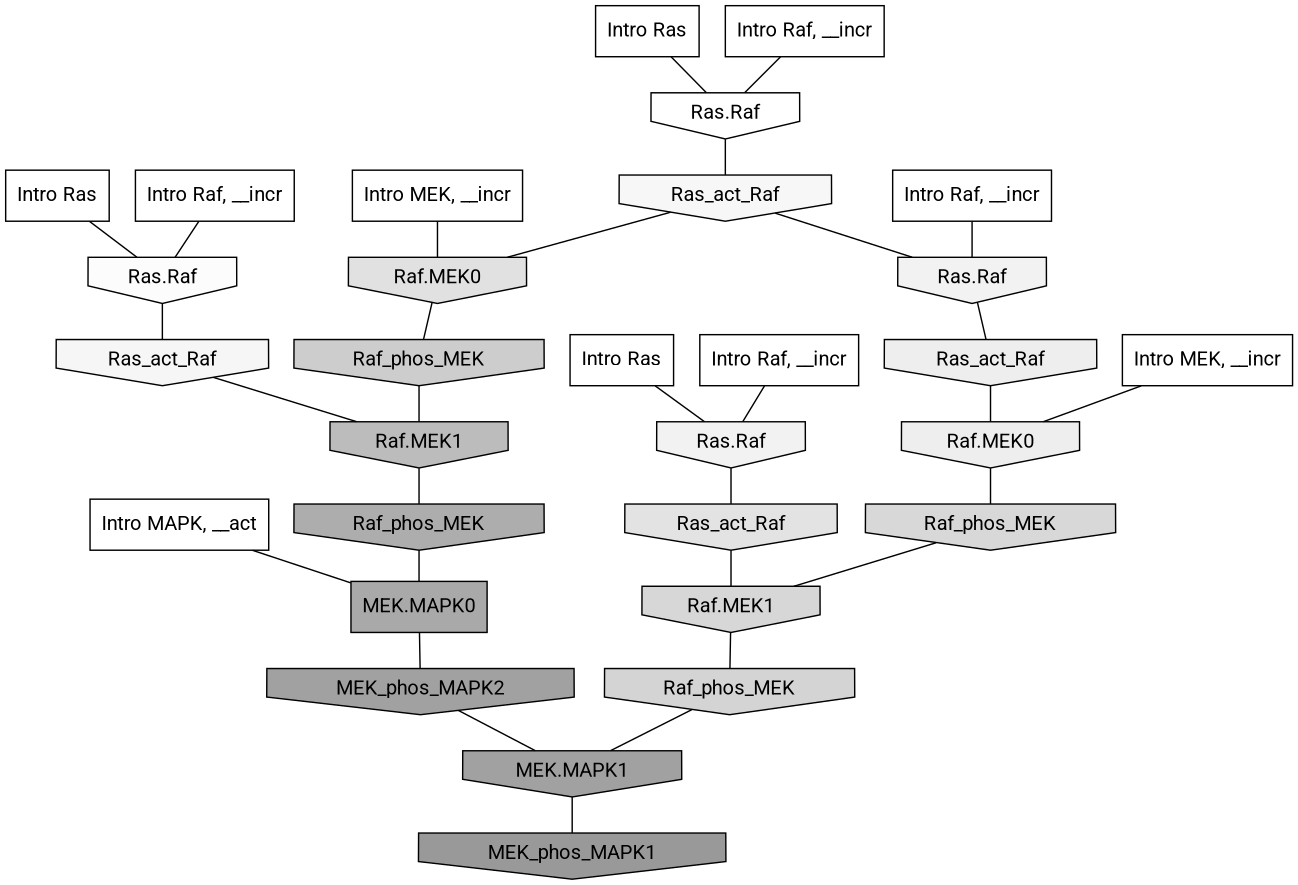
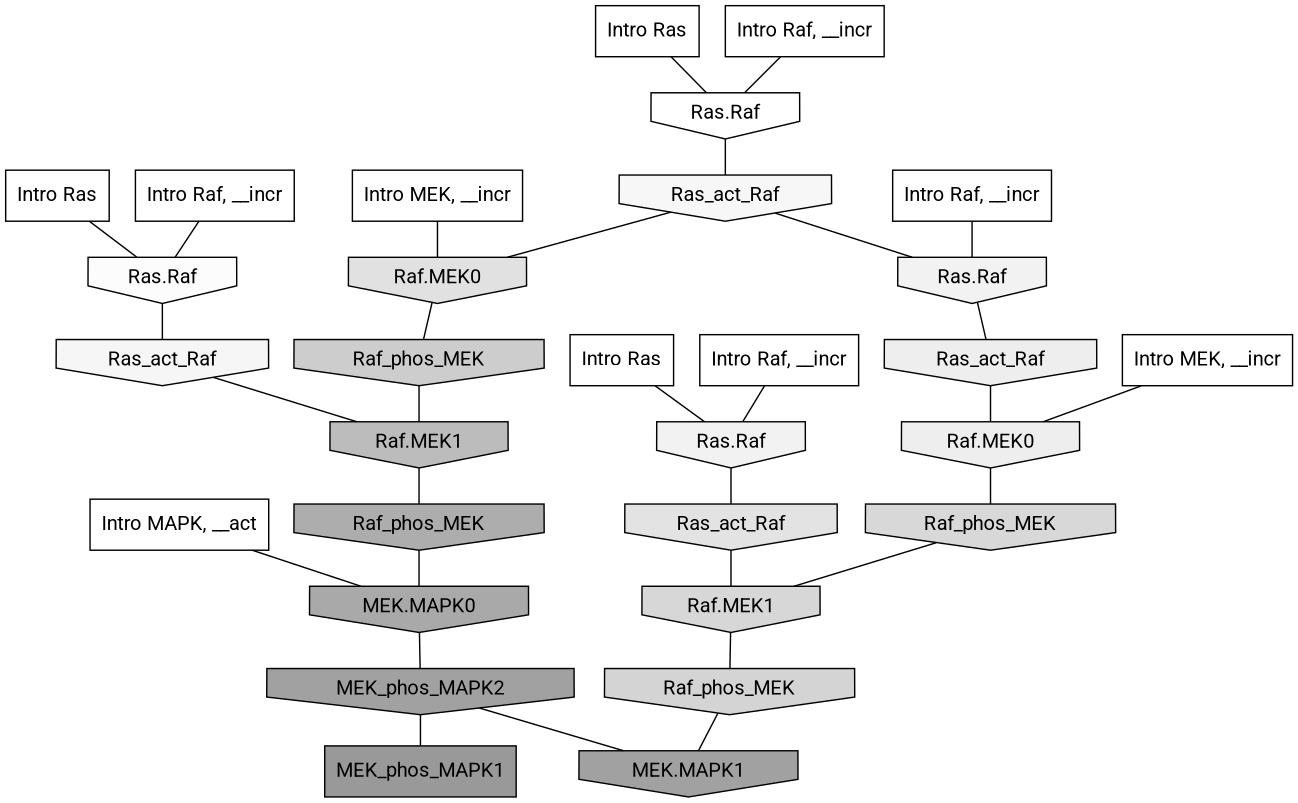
node "MEK.MAPK0": shape box -> invhouse
edge "MEK.MAPK1" -- "MEK_phos_MAPK1": now "MEK_phos_MAPK2" -- "MEK_phos_MAPK1"
node "MEK_phos_MAPK1": shape invhouse -> box
